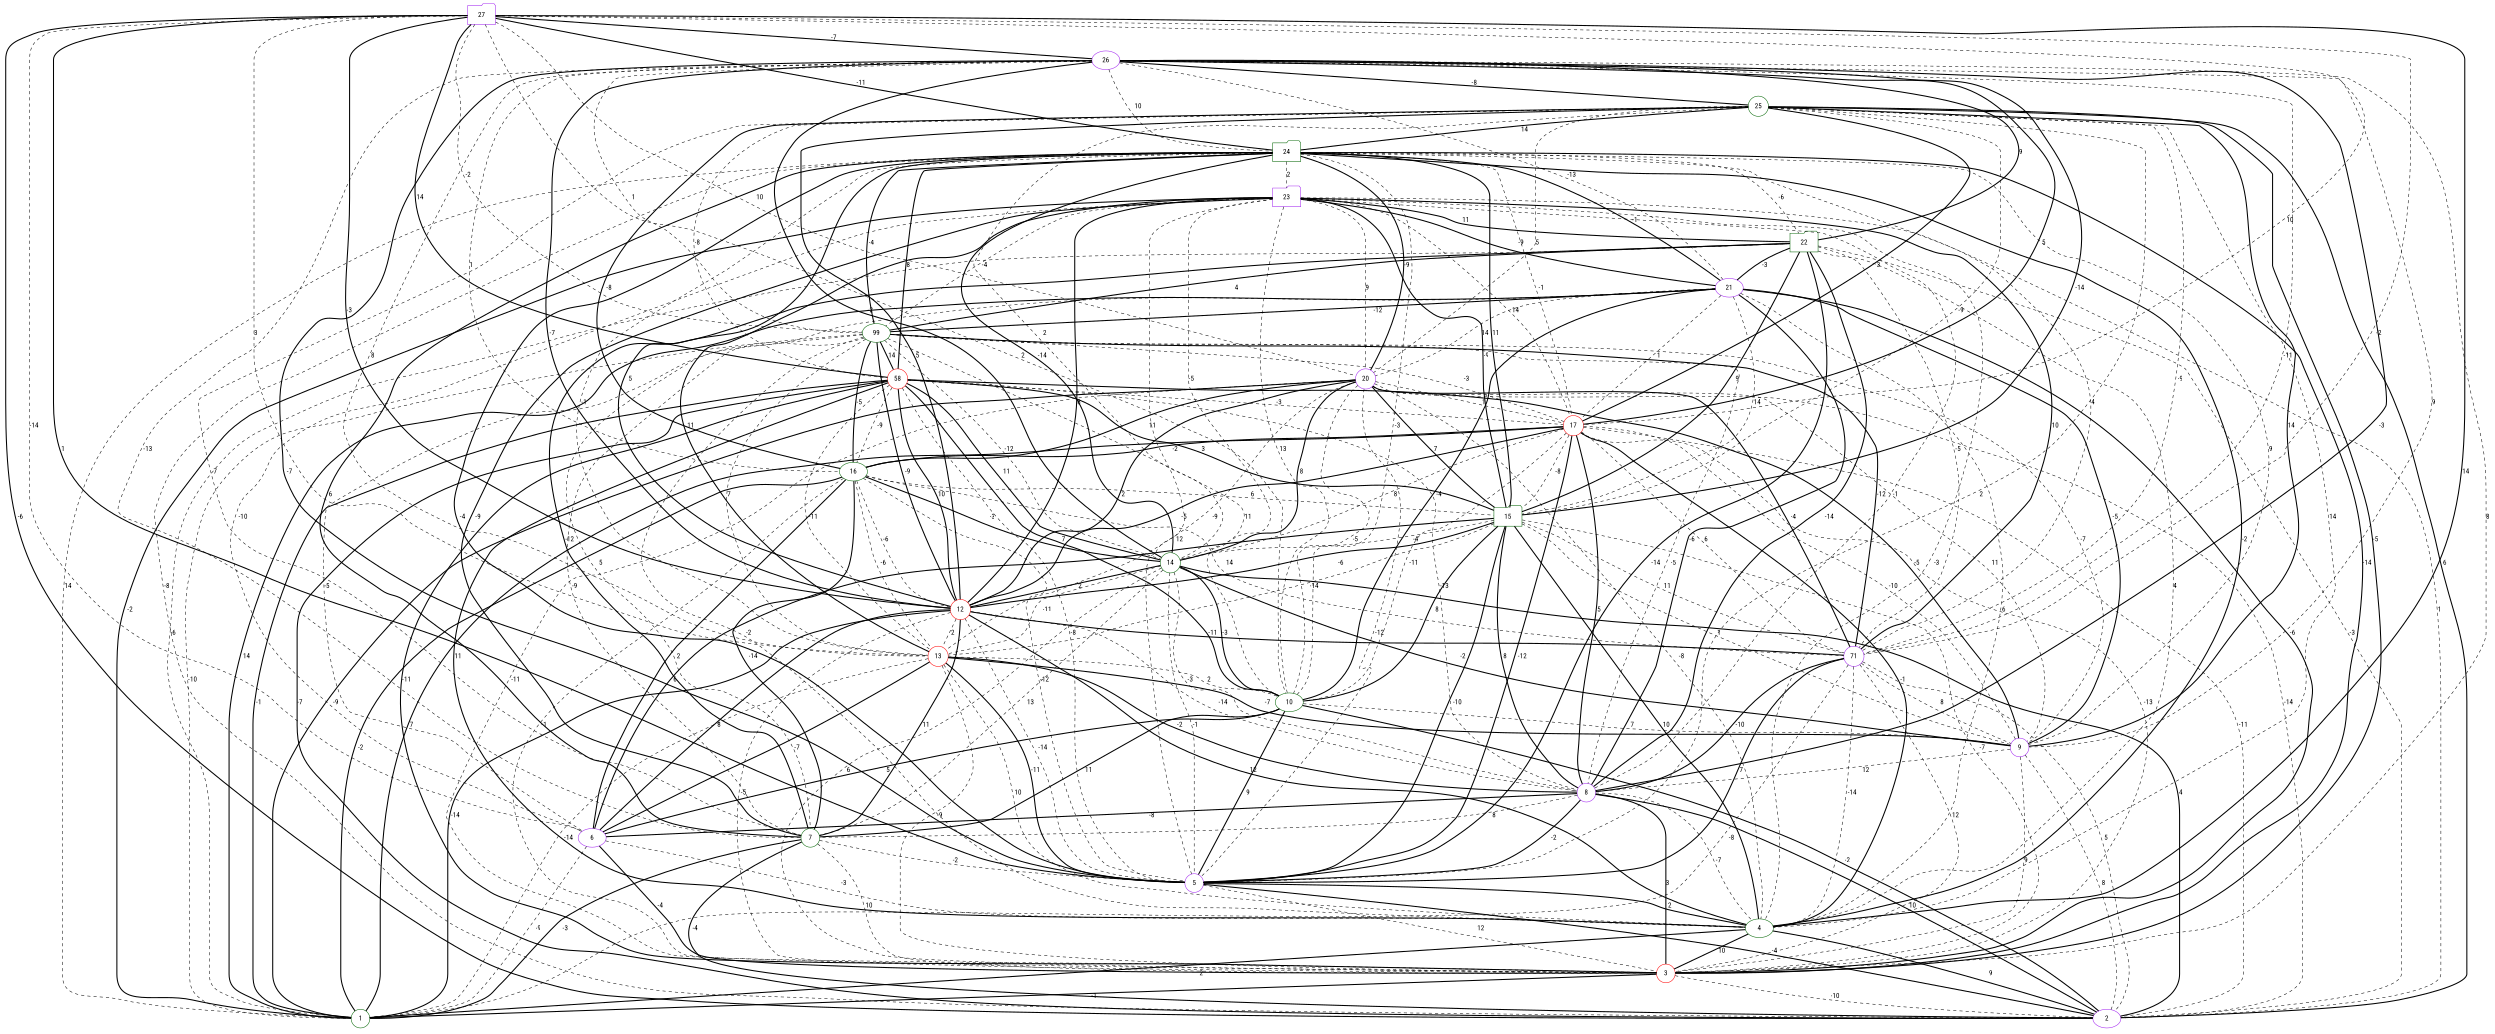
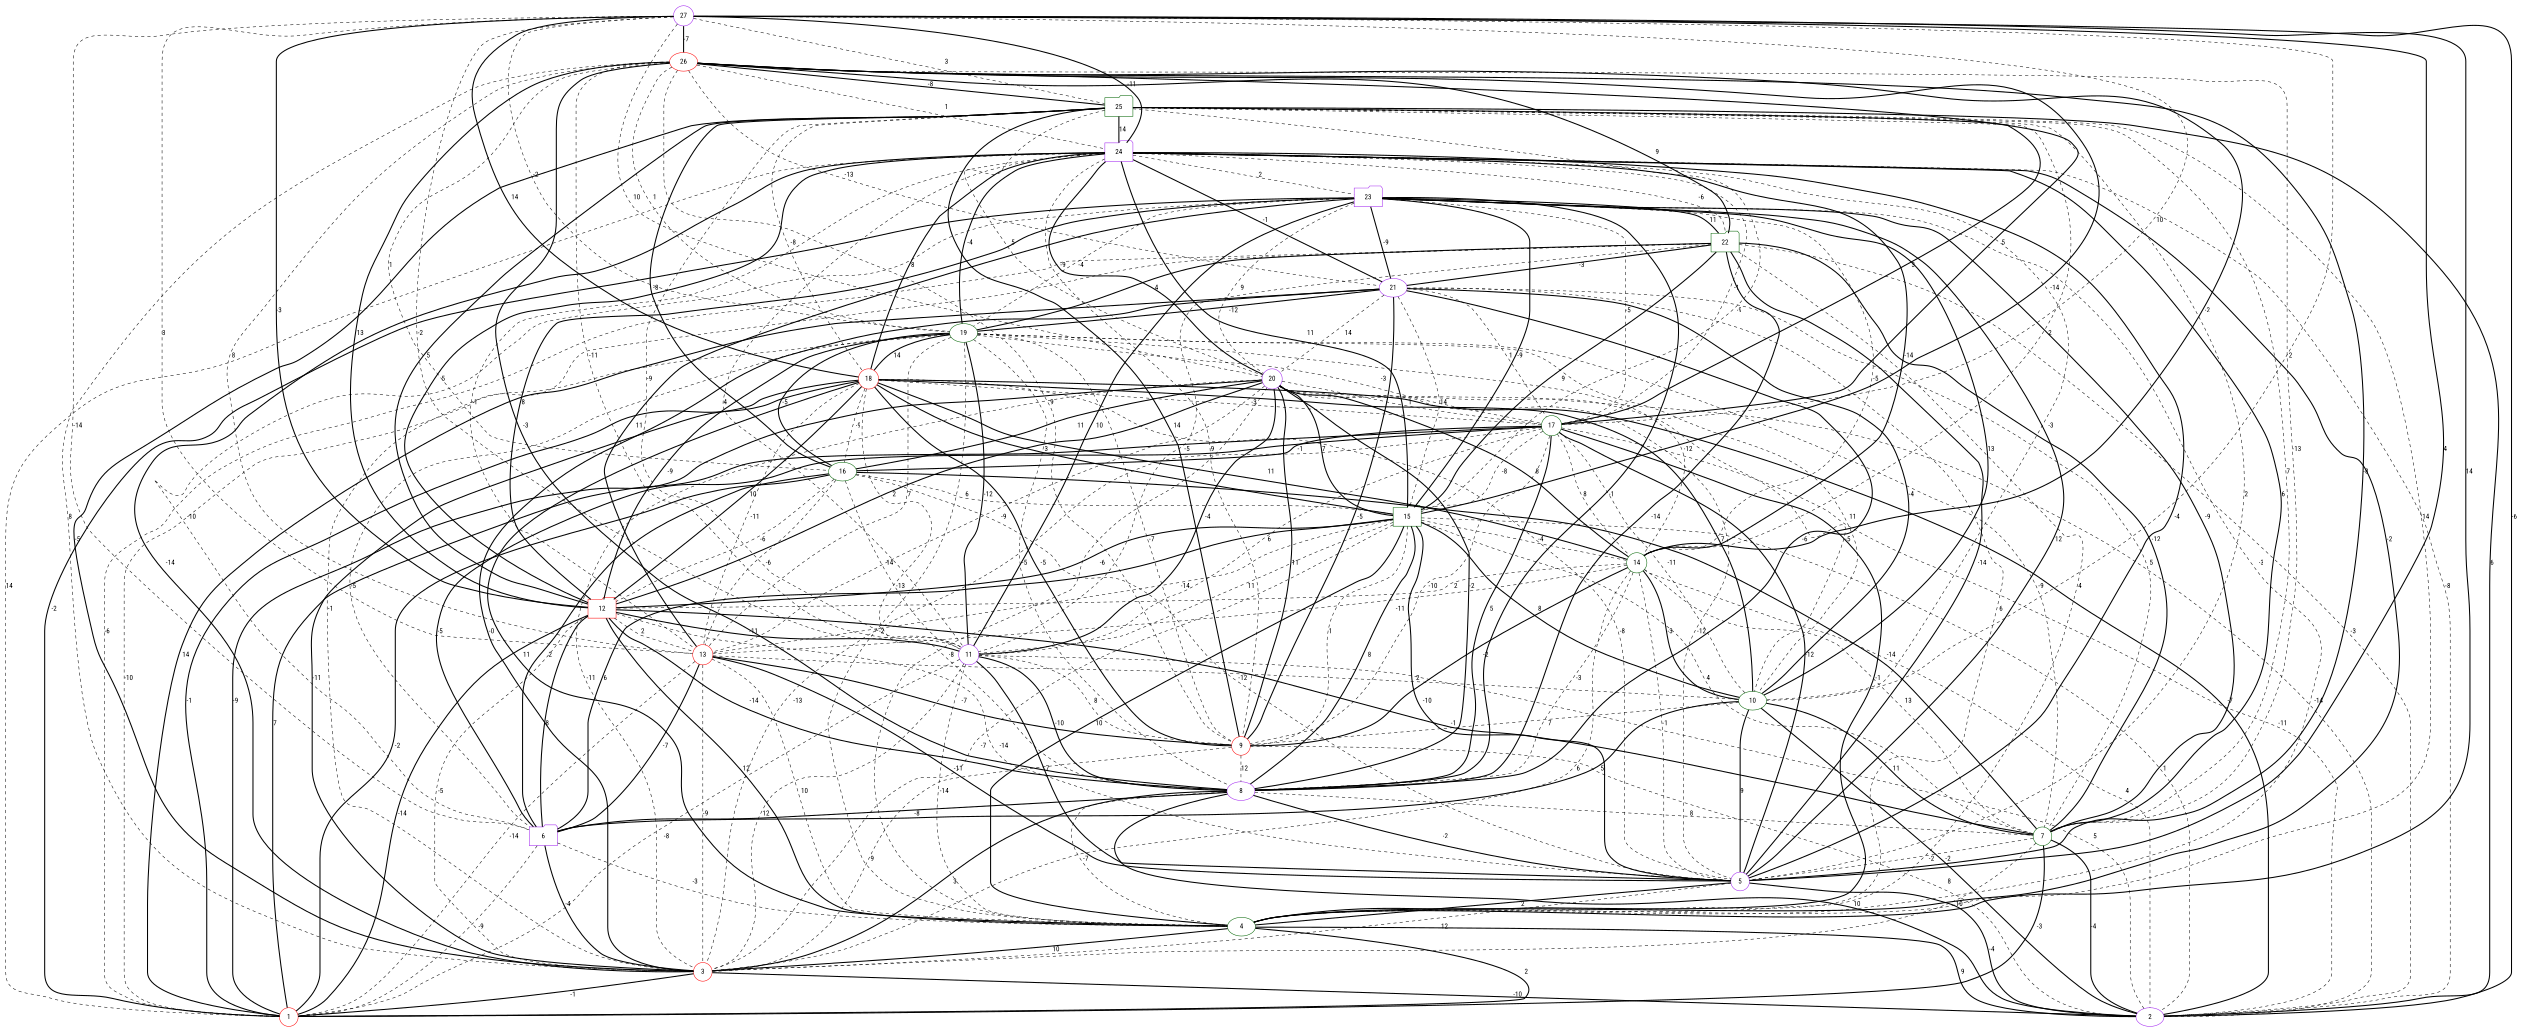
node "27": shape folder -> circle
node "26": color purple -> red
edge "27" -- "25": added, label "3"
edge "26" -- "24": label "10" -> "1"
node "25": shape circle -> folder
node "24": color darkgreen -> purple
edge "23" -- "8": style dashed -> bold
edge "23" -- "17": label "14" -> "-5"
edge "26" -- "12": label "-7" -> "13"
node "99": label "99" -> "19"
node "58": label "58" -> "18"
edge "23" -- "2": now "15" -- "2"
edge "20" -- "9": style dashed -> bold
node "17": color red -> darkgreen
edge "27" -- "5": label "1" -> "4"
edge "17" -- "16": label "-2" -> "-1"
edge "23" -- "10": style dashed -> bold
edge "26" -- "5": label "-7" -> "-8"
edge "17" -- "12": now "17" -- "6"
edge "23" -- "5": style dashed -> bold
edge "16" -- "14": removed, label "-3"
edge "14" -- "12": style bold -> dashed
node "12": shape circle -> folder
edge "21" -- "3": label "-6" -> "-0"
edge "14" -- "2": style bold -> dashed
node "71": label "71" -> "11"
edge "15" -- "7": added, label "4"
edge "12" -- "7": label "11" -> "-1"
edge "12" -- "8": style dashed -> bold
node "9": color purple -> red
edge "13" -- "8": now "20" -- "8"
node "8": shape circle -> ellipse
node "6": shape ellipse -> folder
edge "16" -- "3": now "22" -- "3"
edge "3" -- "2": style dashed -> bold
node "1": color darkgreen -> red
